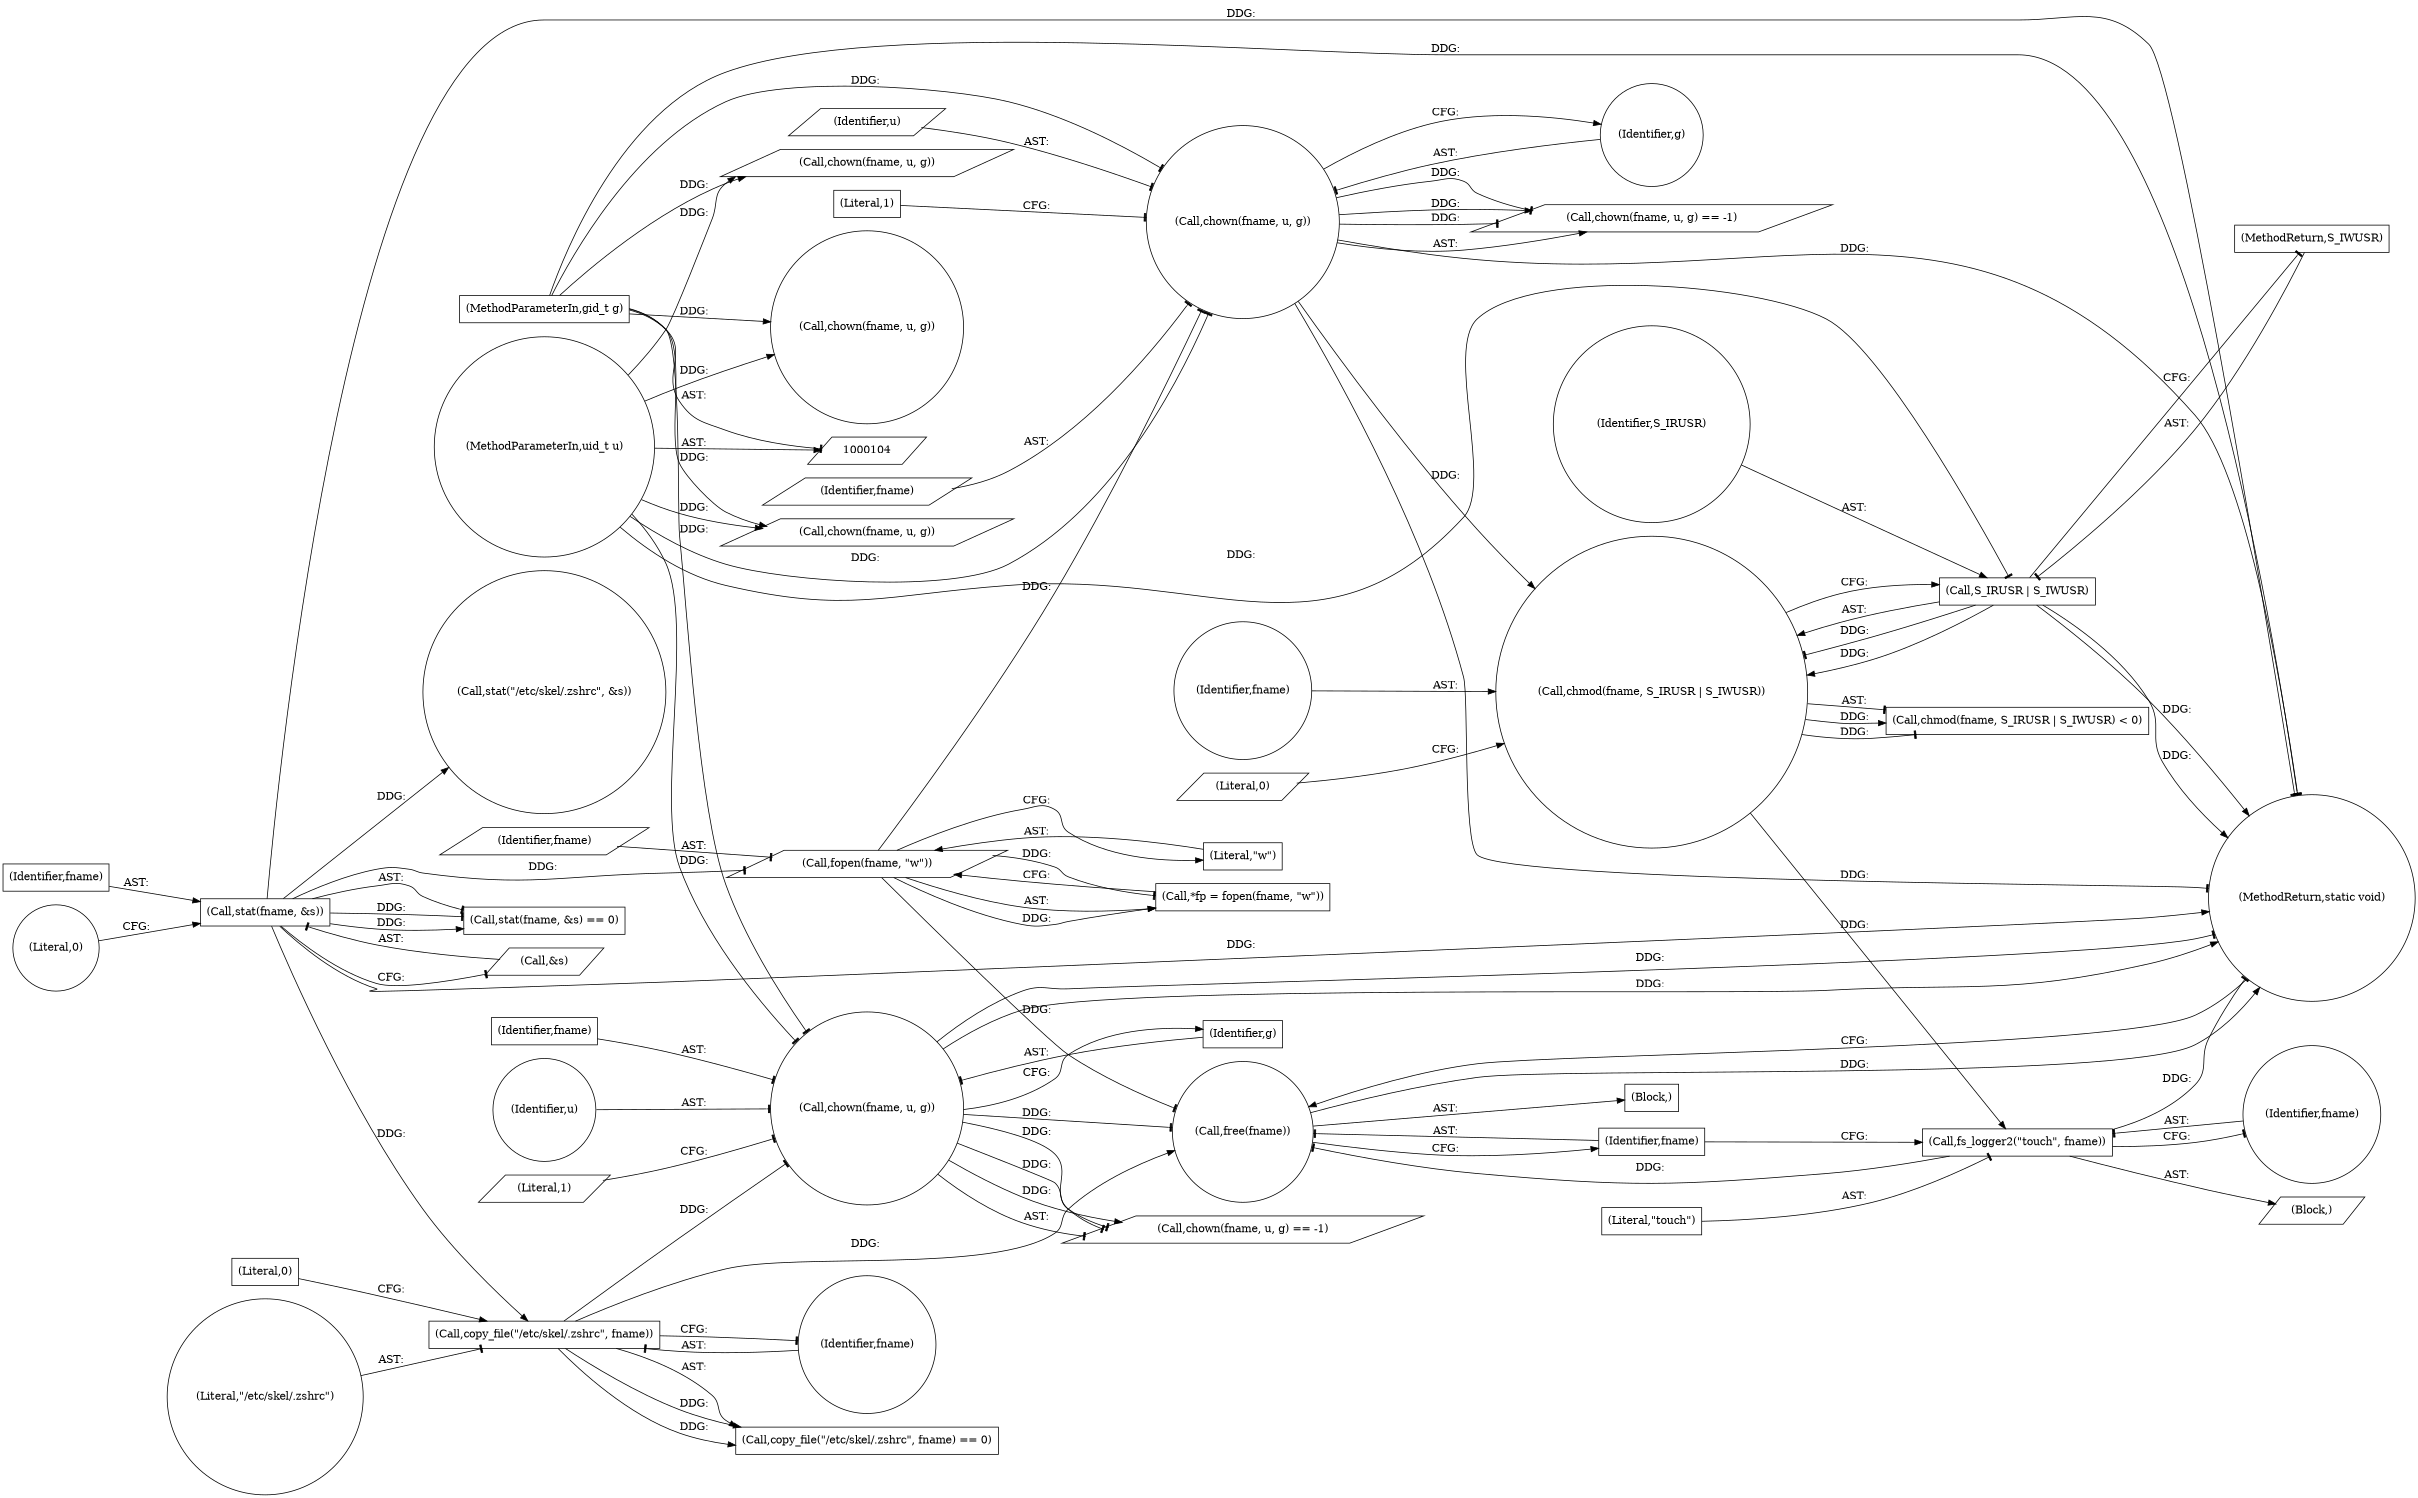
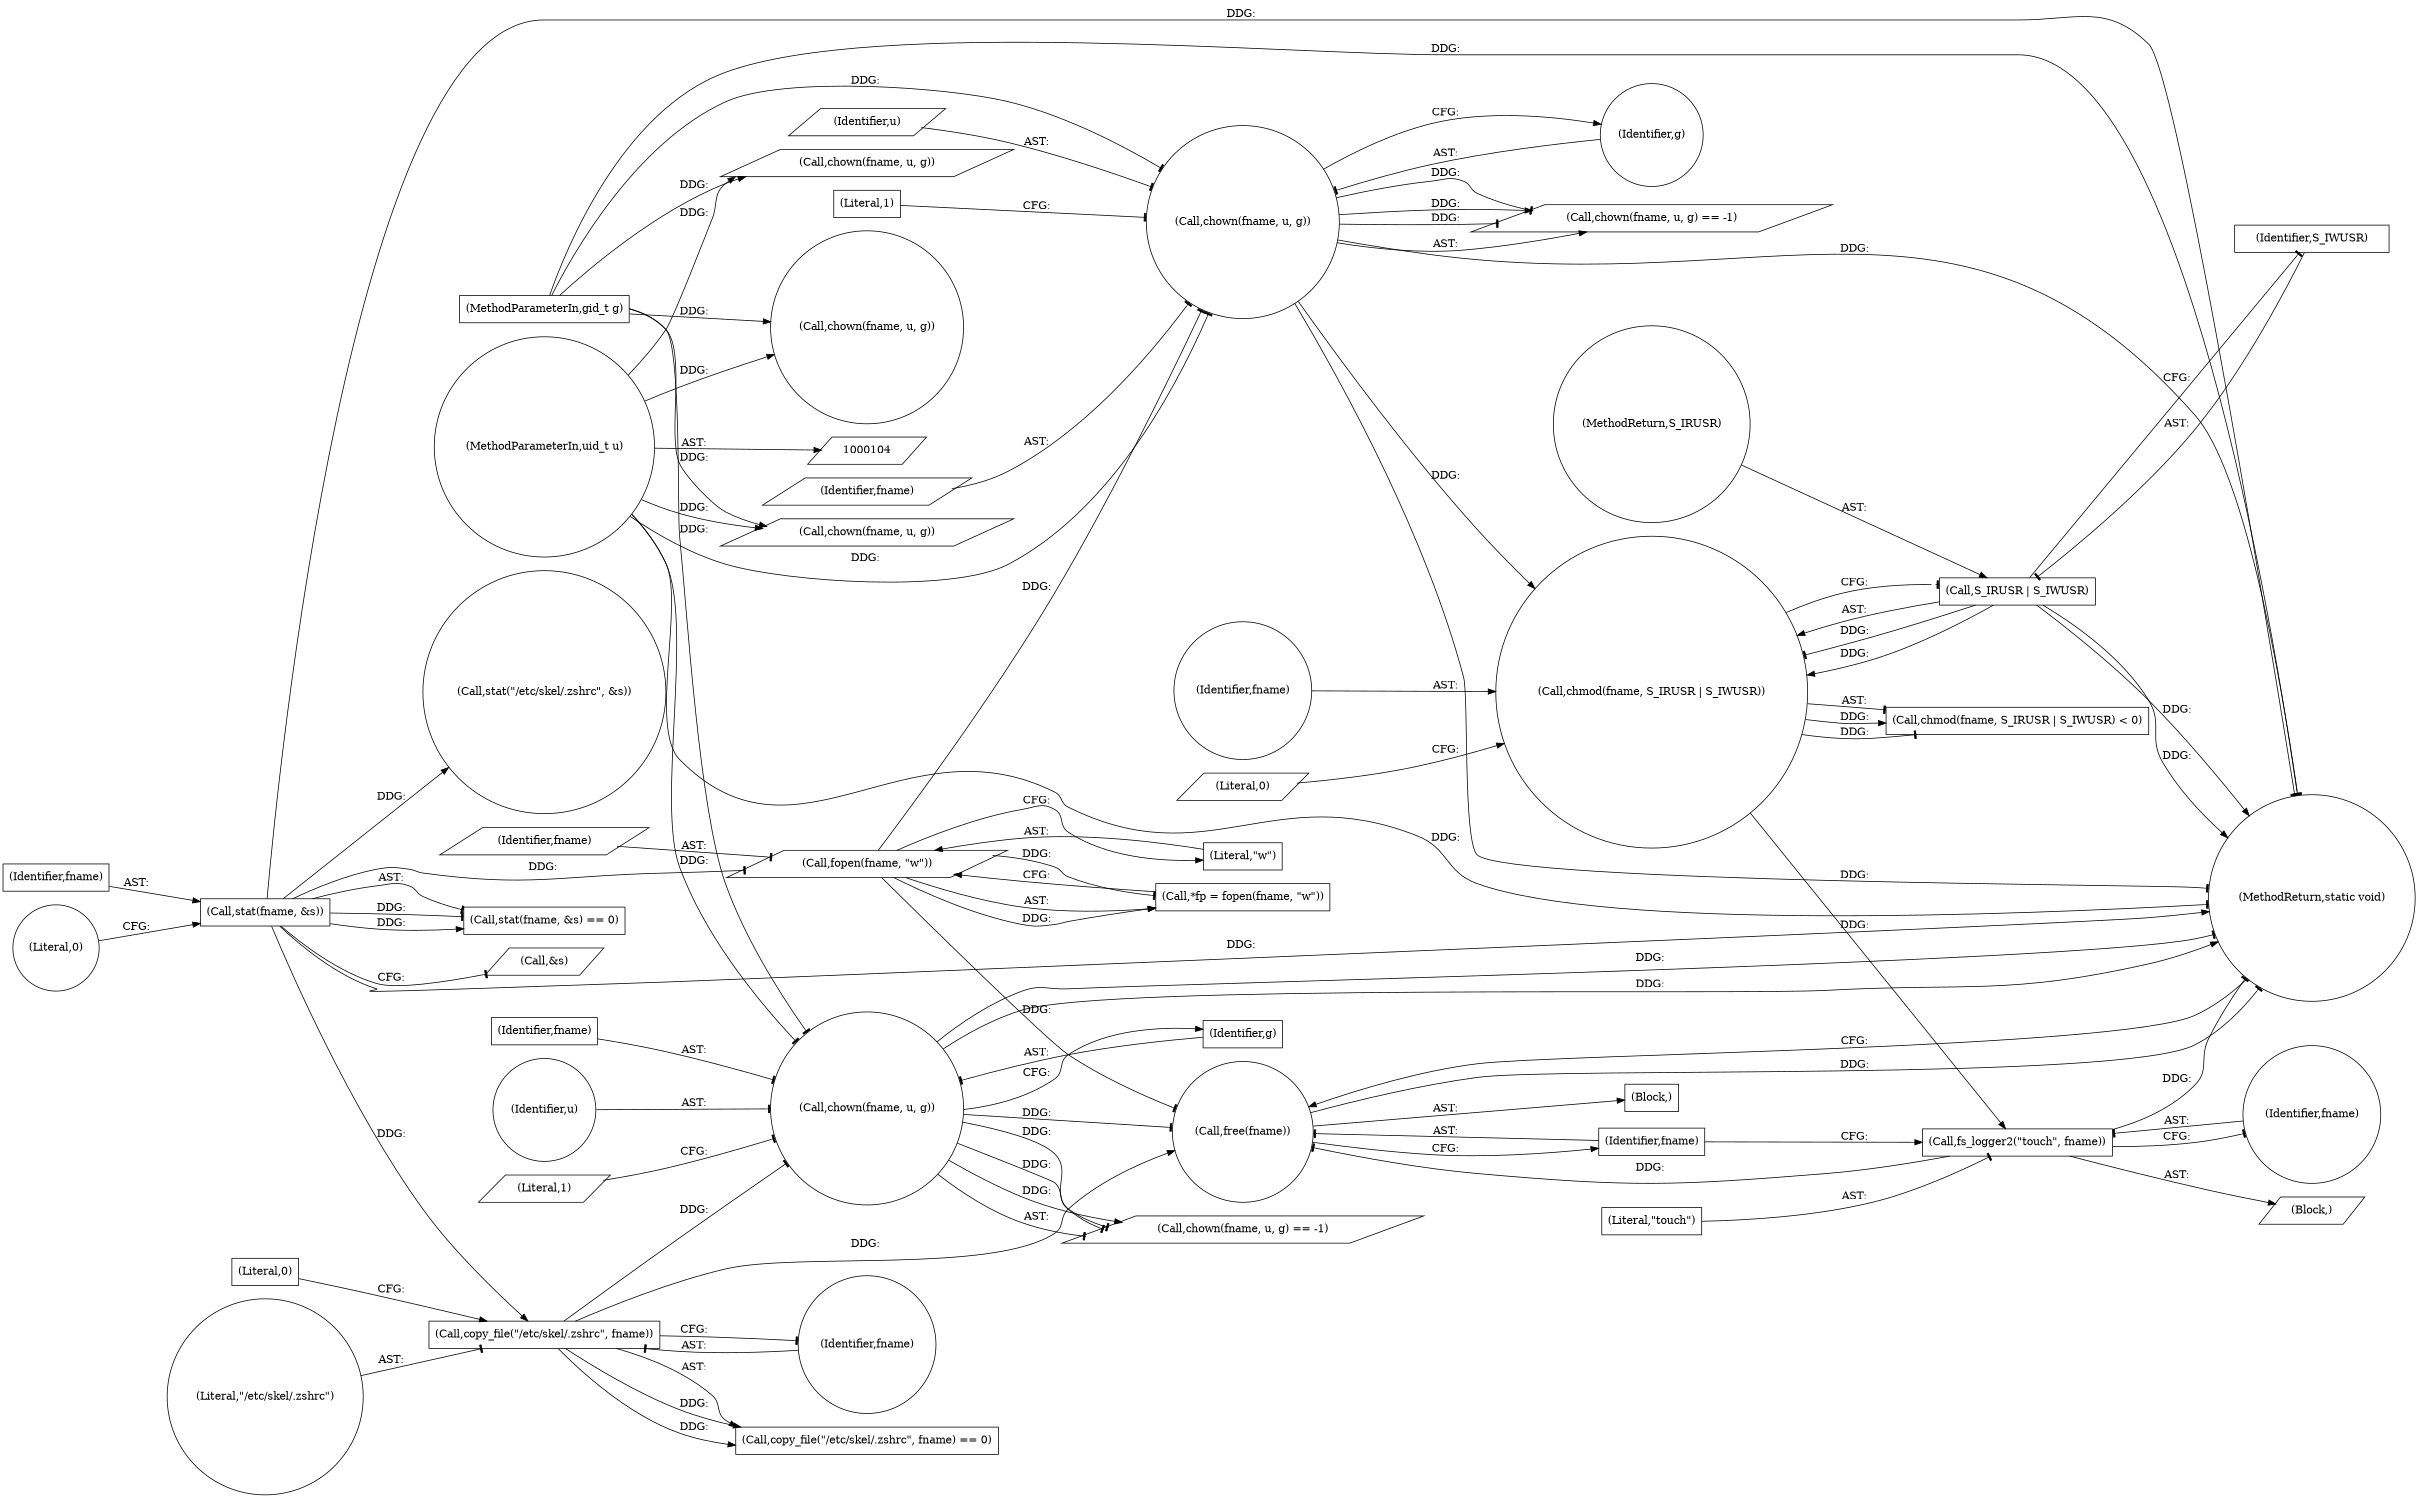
node "(MethodReturn,S_IWUSR)": label "(MethodReturn,S_IWUSR)" -> "(Identifier,S_IWUSR)"
edge "(MethodParameterIn,gid_t g)" -> "1000104": removed, label "AST:"
node "(Identifier,S_IRUSR)": label "(Identifier,S_IRUSR)" -> "(MethodReturn,S_IRUSR)"
edge "(MethodParameterIn,uid_t u)" -> "(Call,S_IRUSR | S_IWUSR)": now "(MethodParameterIn,uid_t u)" -> "(MethodReturn,static void)"
edge "(Call,chmod(fname, S_IRUSR | S_IWUSR))" -> "(Call,S_IRUSR | S_IWUSR)": arrowhead normal -> tee
edge "(Call,&s)" -> "(Call,stat(fname, &s))": removed, label "AST:"
edge "(Call,free(fname))" -> "(MethodReturn,static void)": arrowhead normal -> tee
